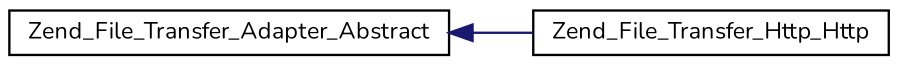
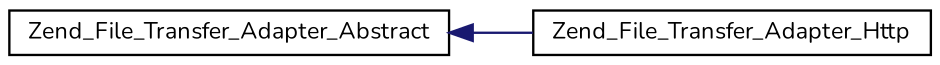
node "Zend_File_Transfer_Http_Http": label "Zend_File_Transfer_Http_Http" -> "Zend_File_Transfer_Adapter_Http"
